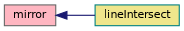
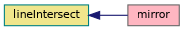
edge "lineIntersect" -> "mirror": reversed
